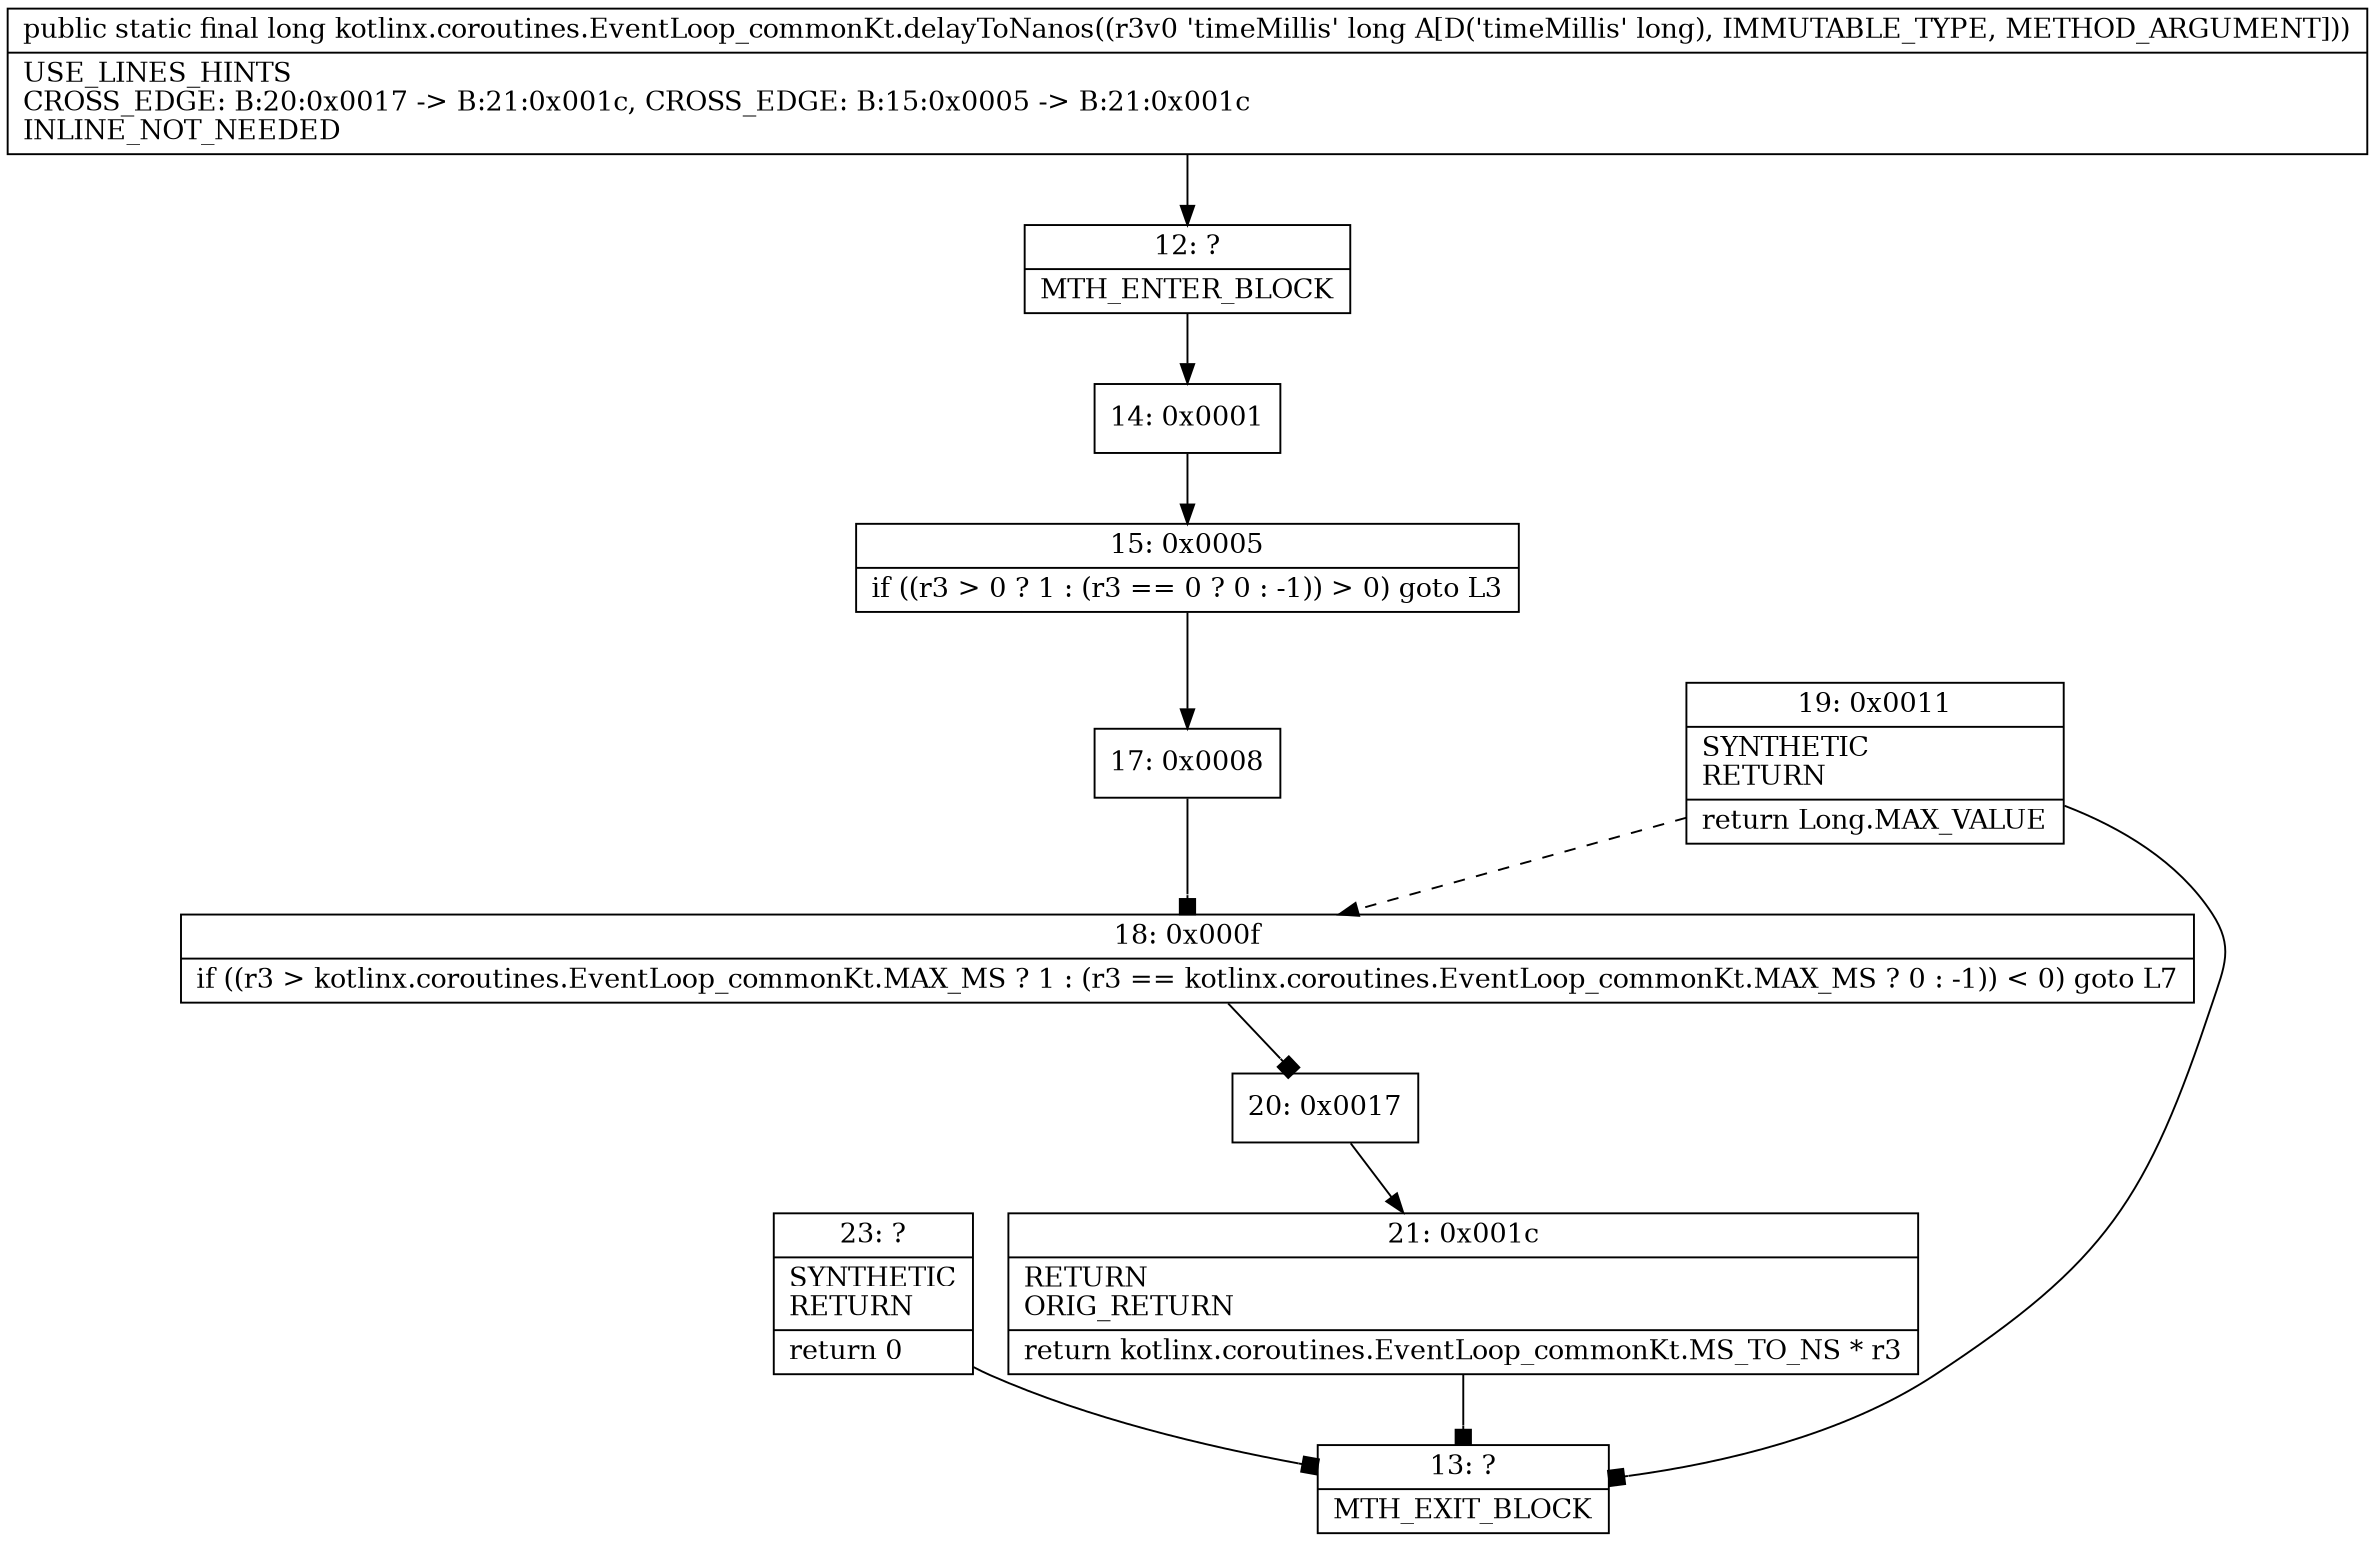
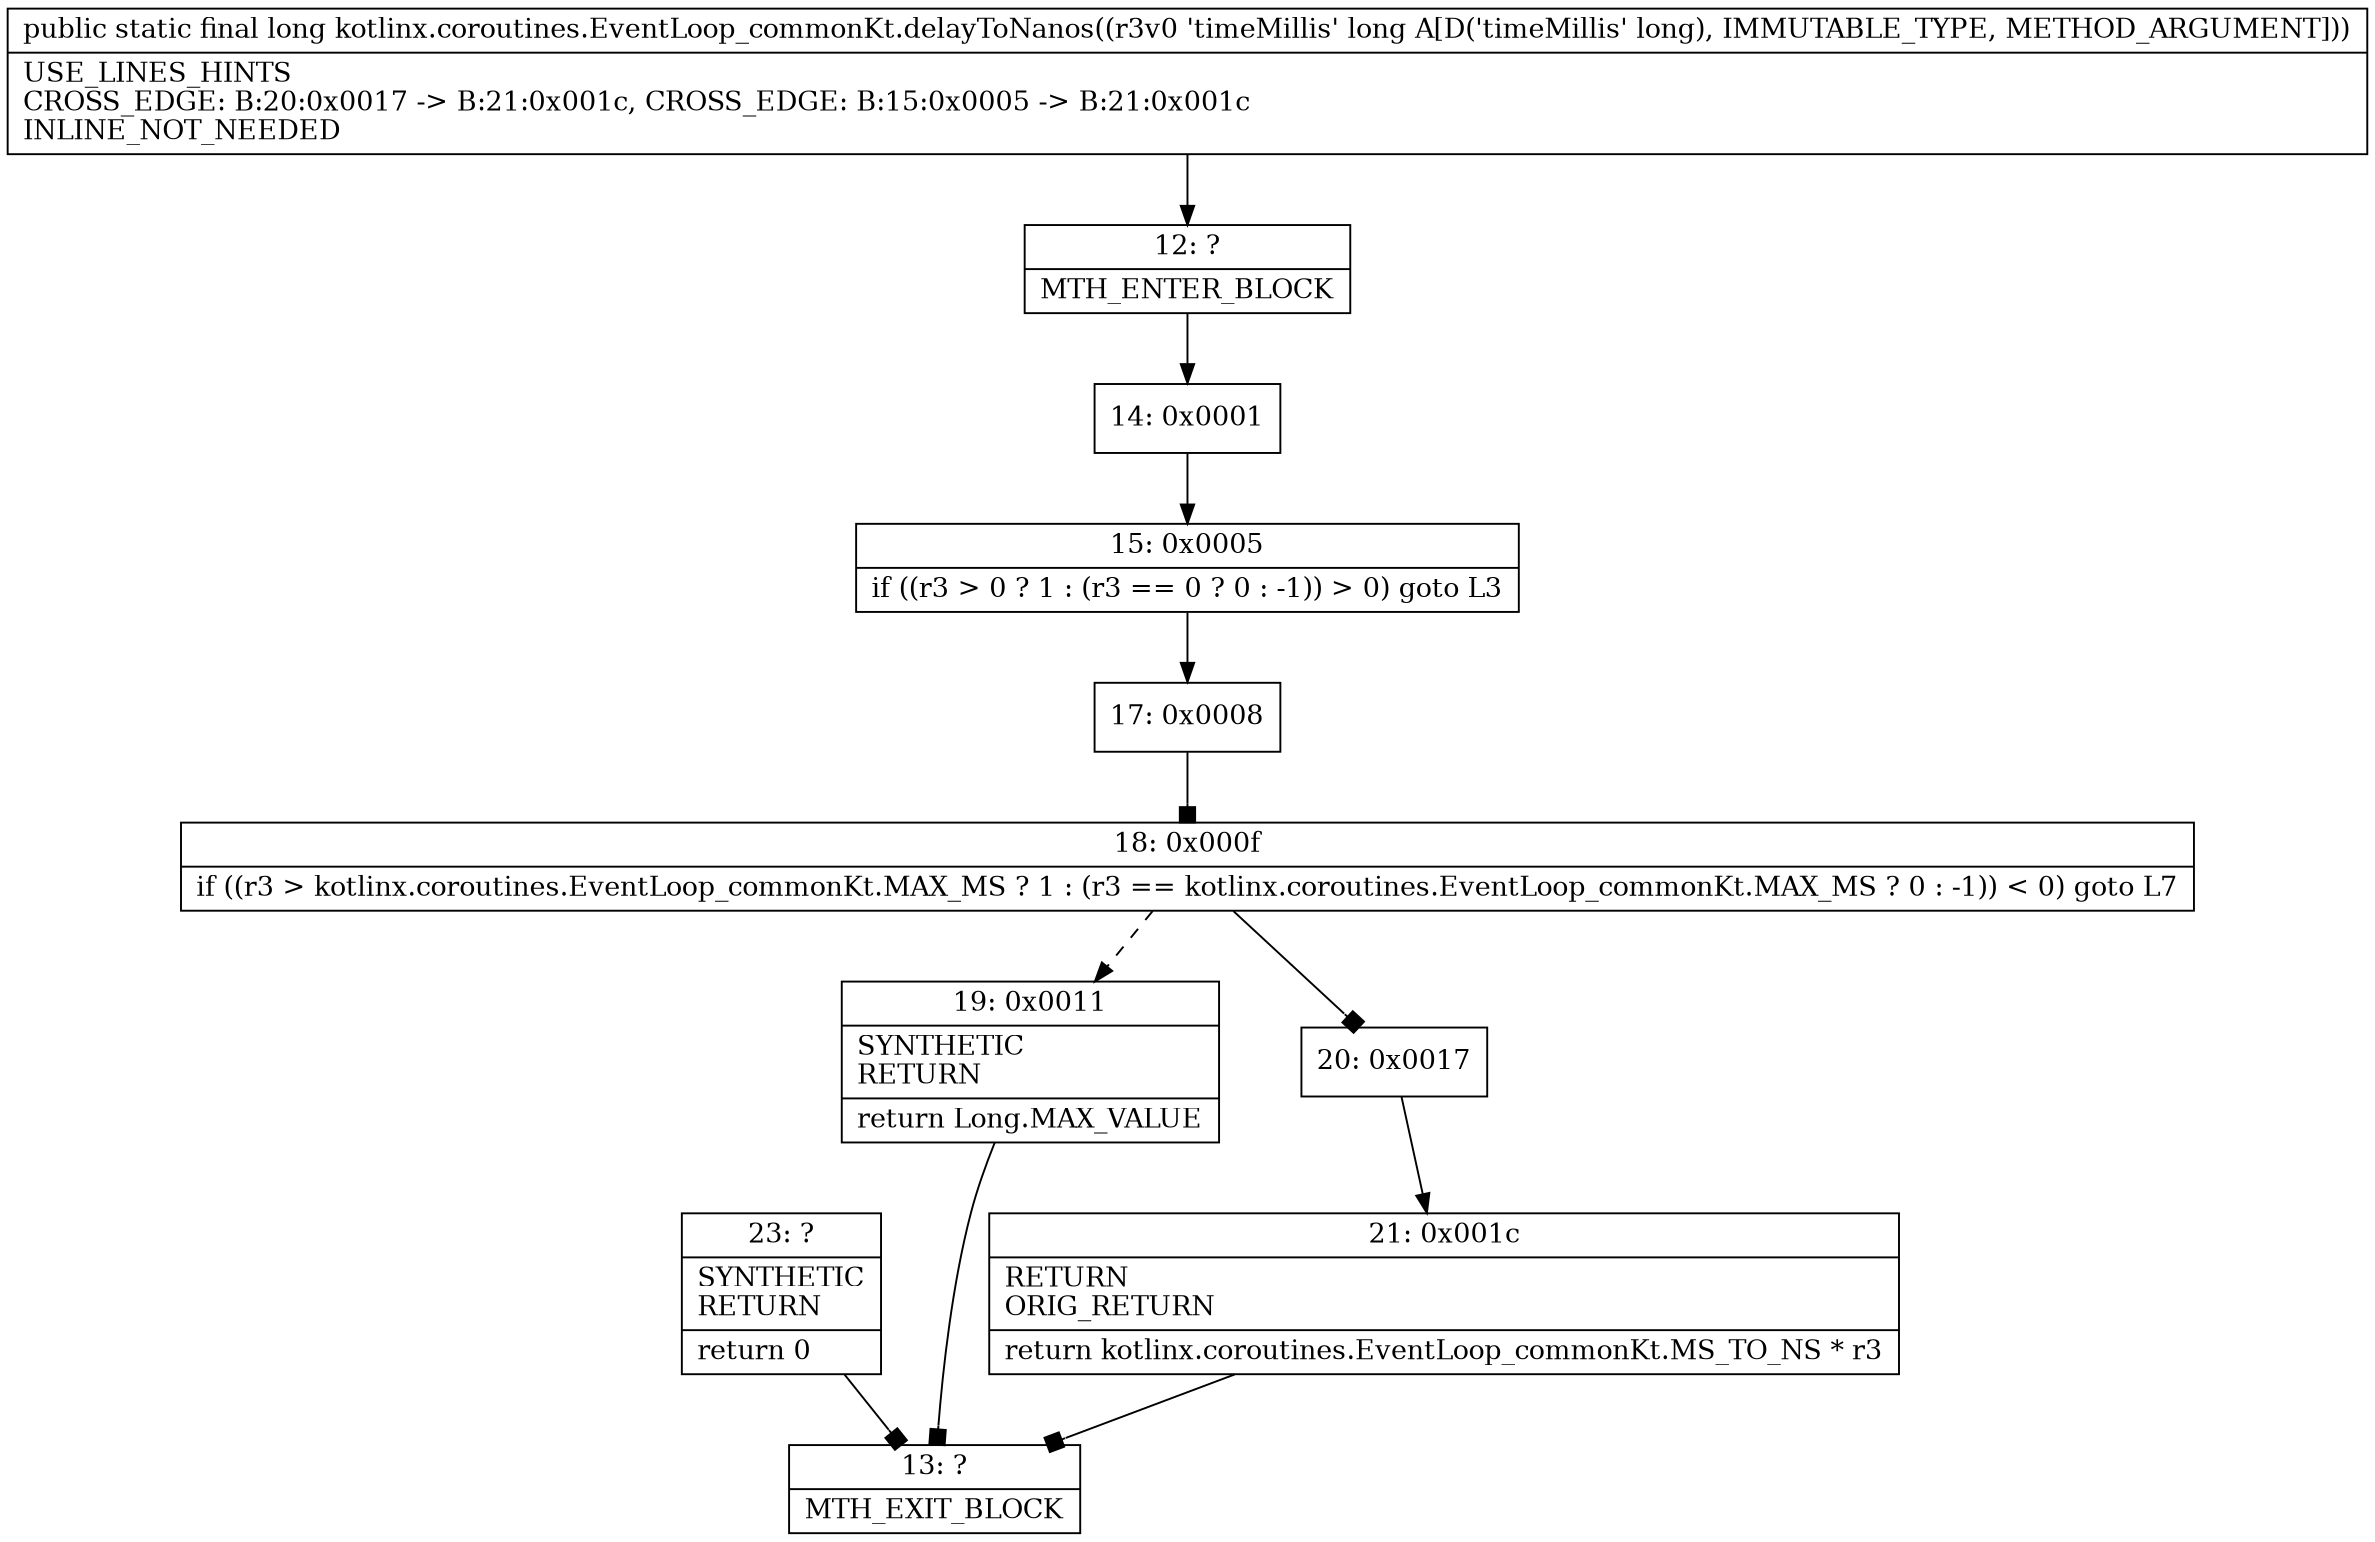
edge "19: 0x0011" -> "18: 0x000f": reversed
